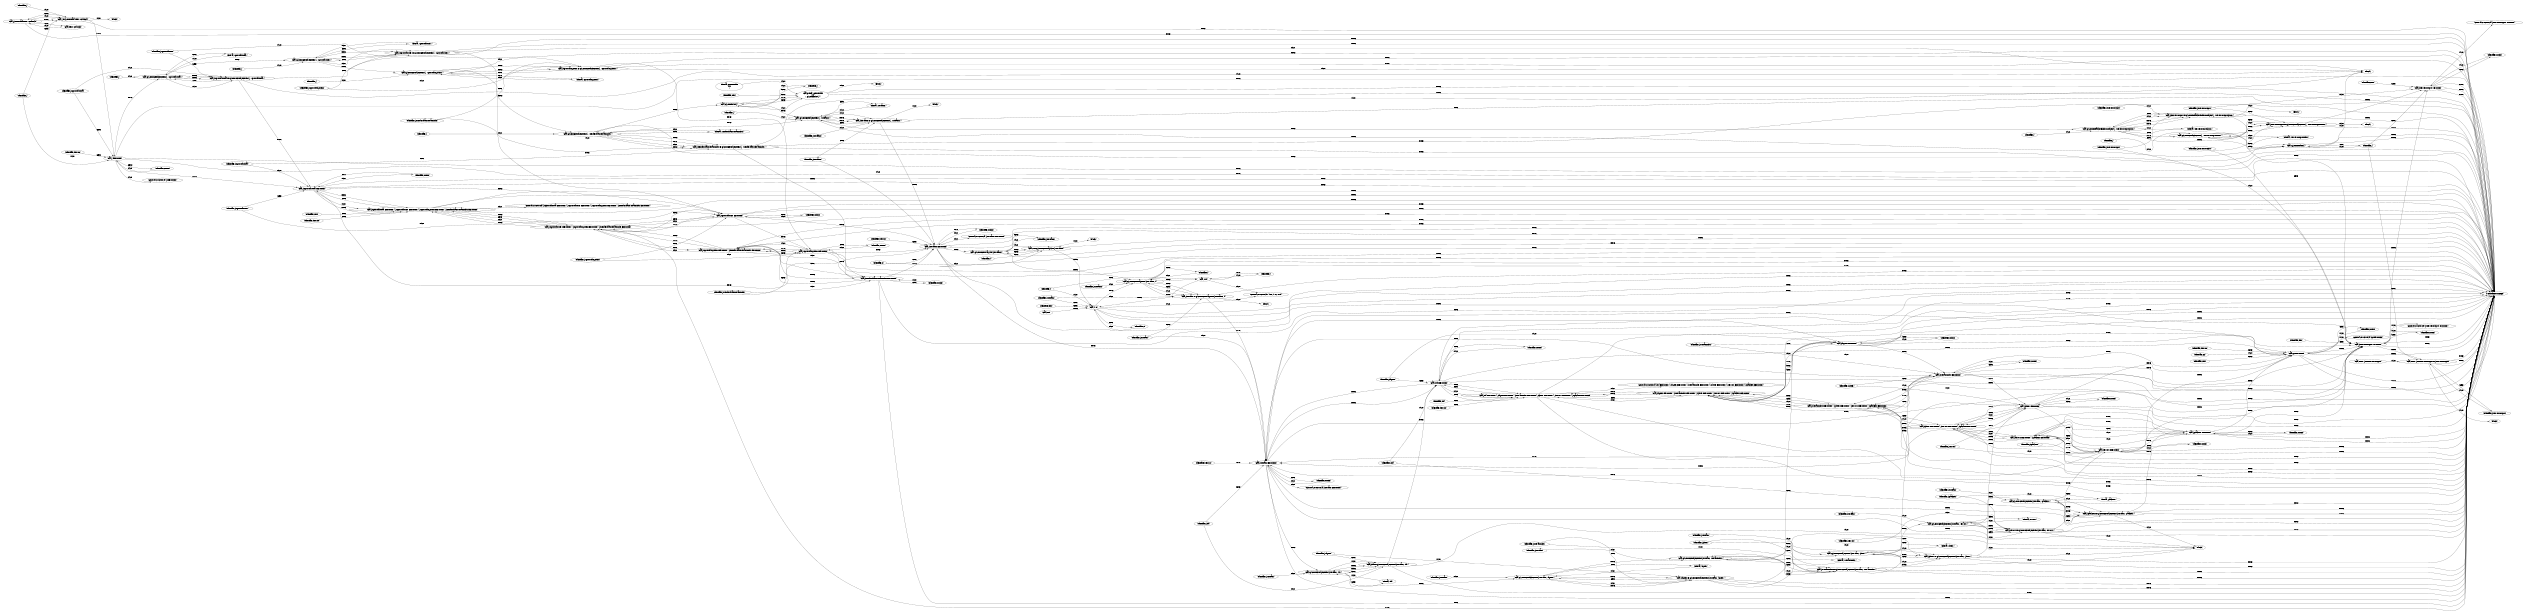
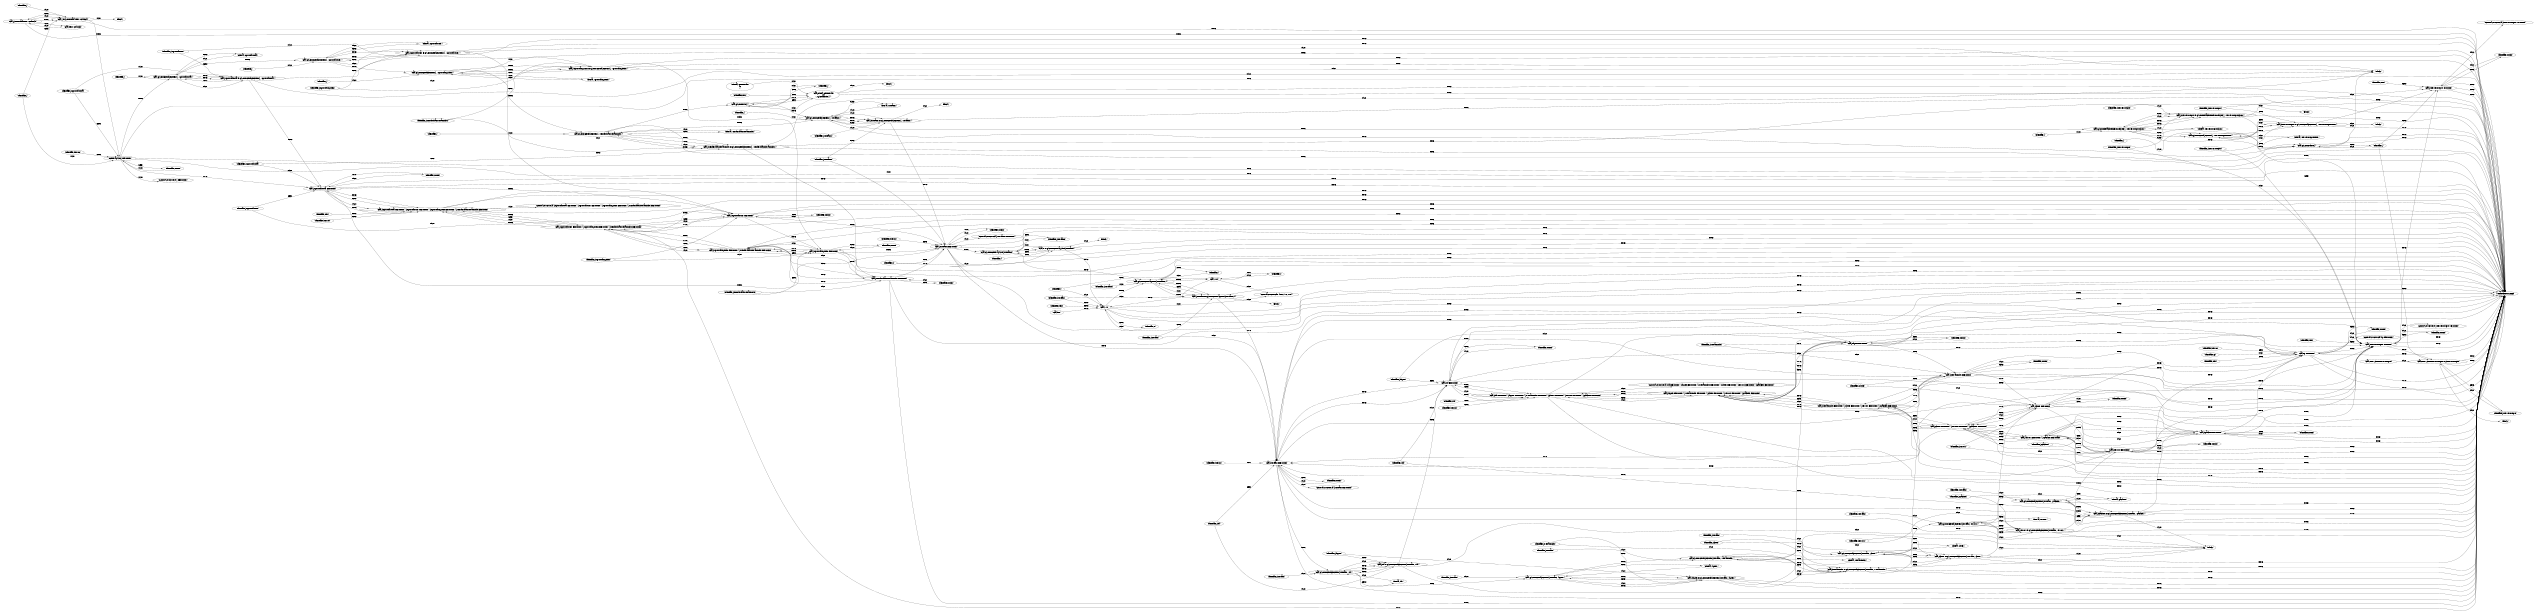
node "(Call,j == NULL)": label "(Call,j == NULL)" -> "(GetArraySize,j == NULL)"
